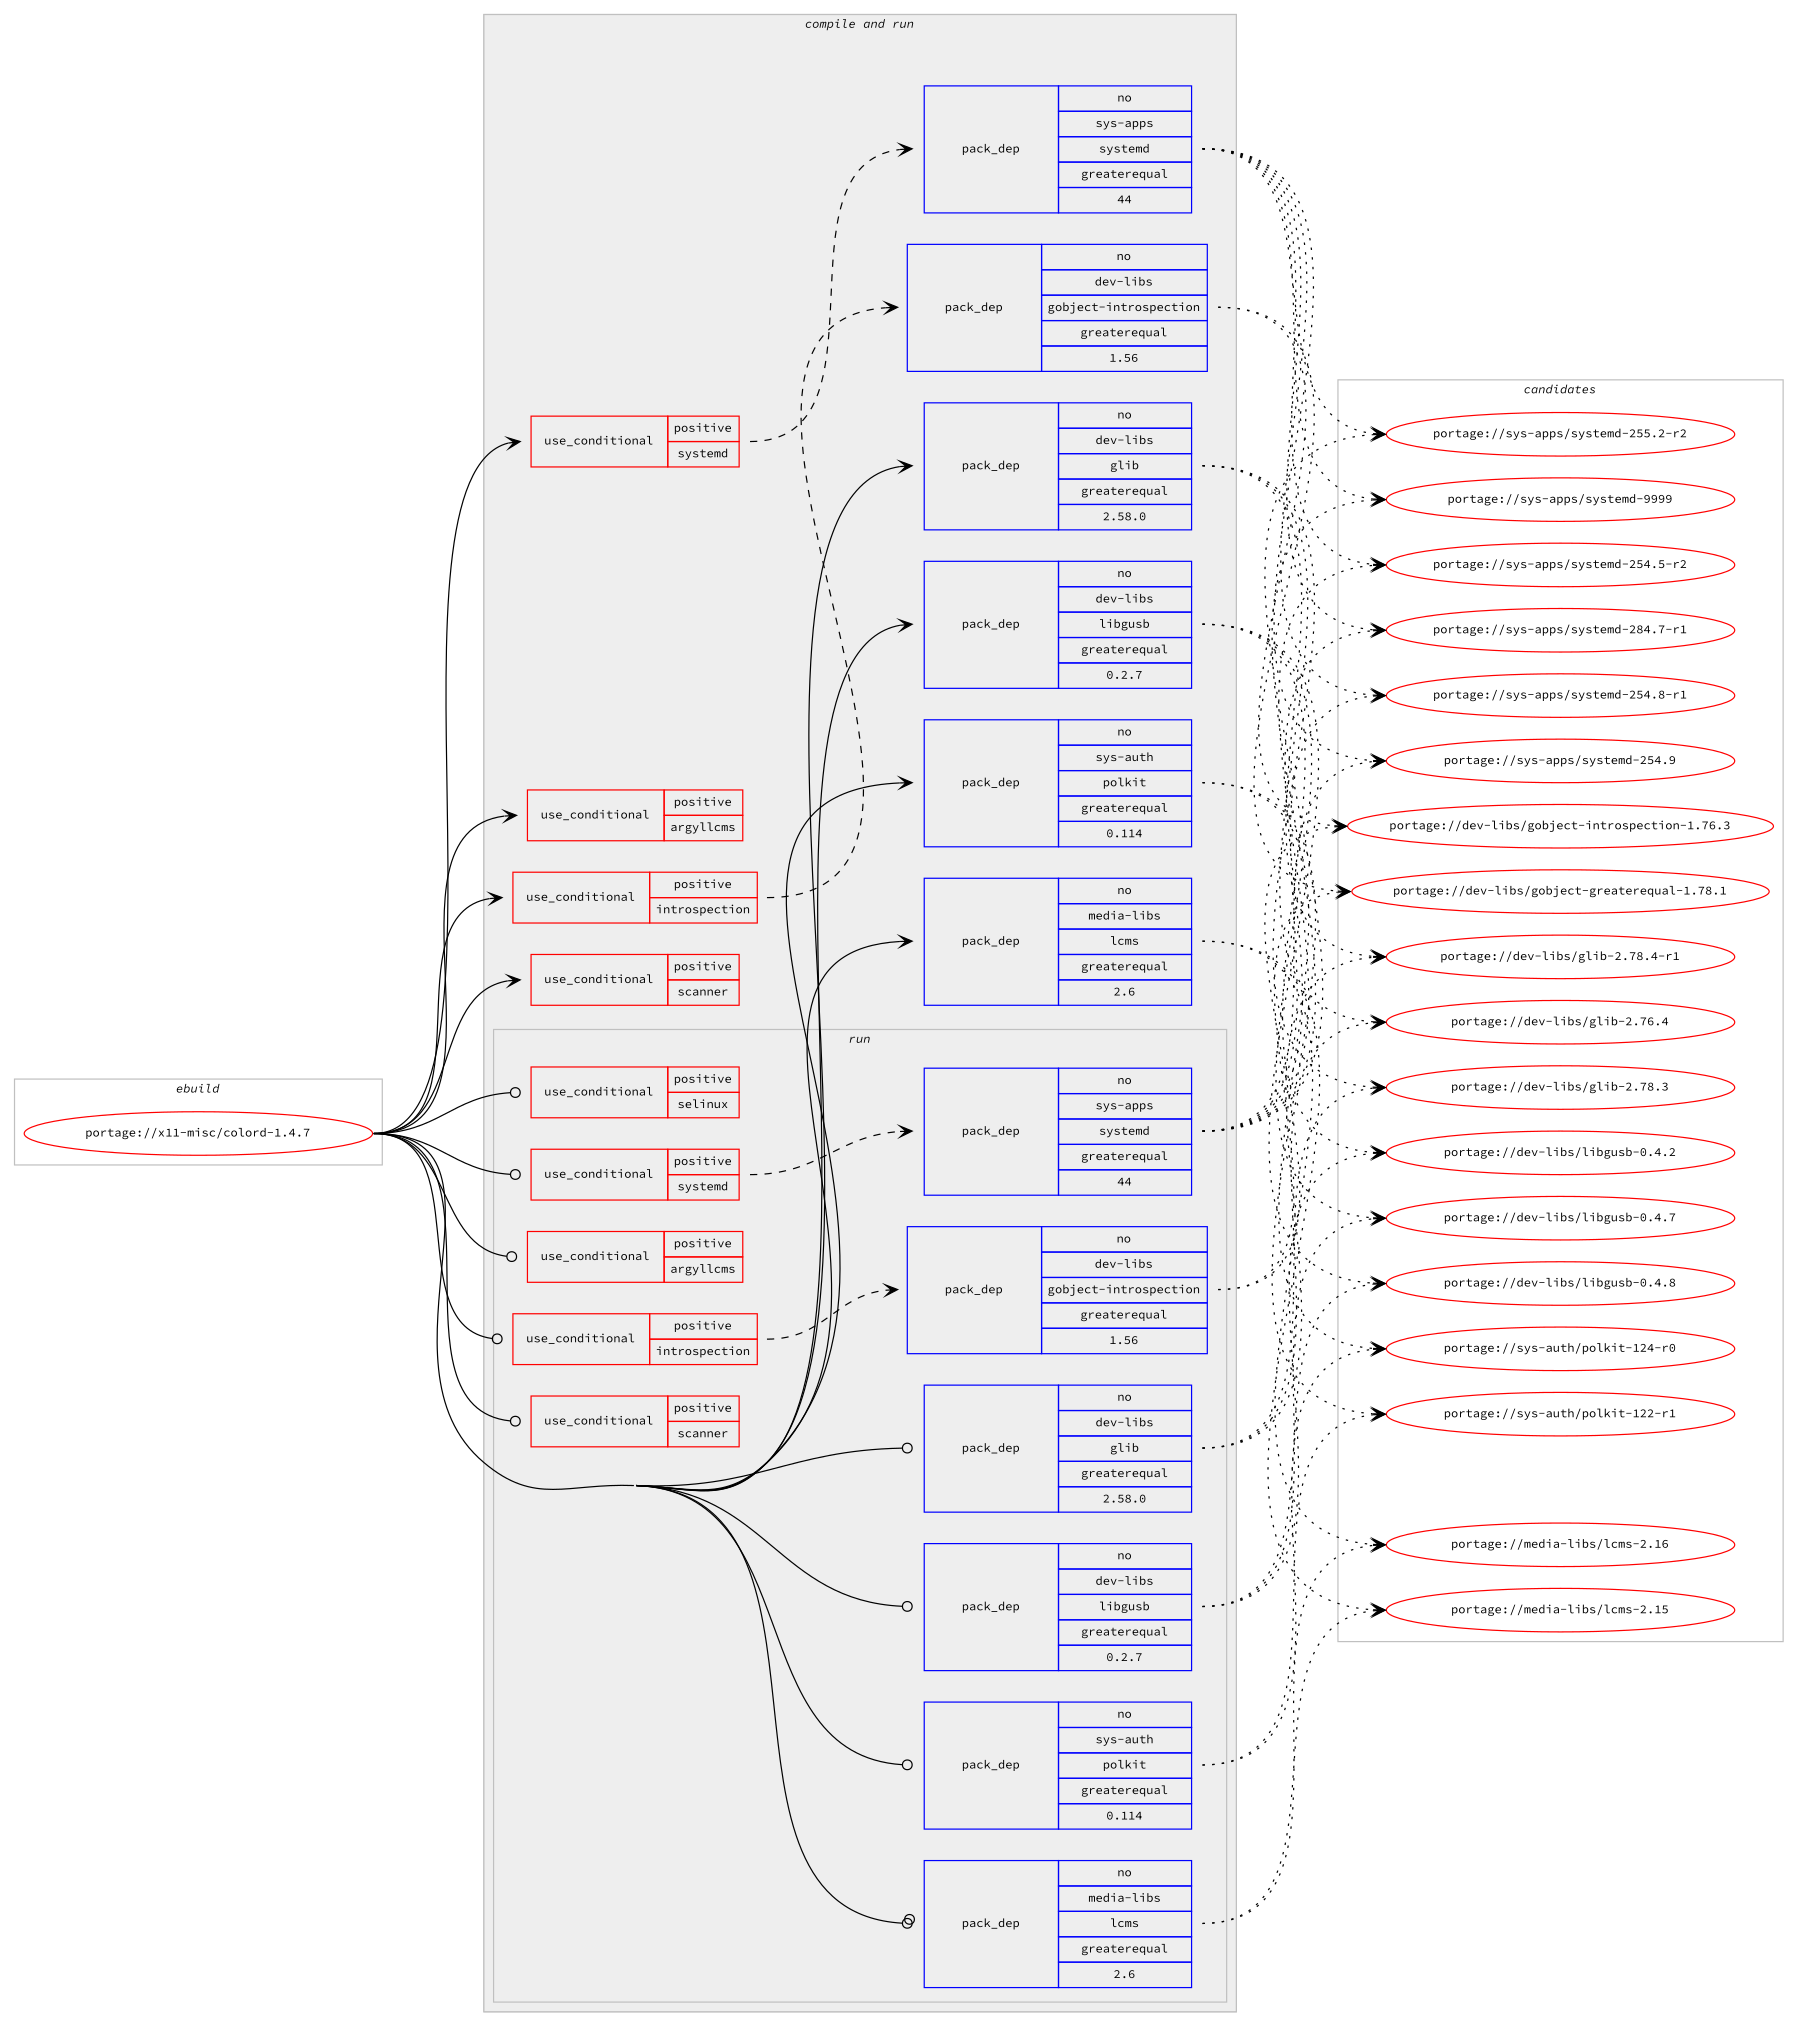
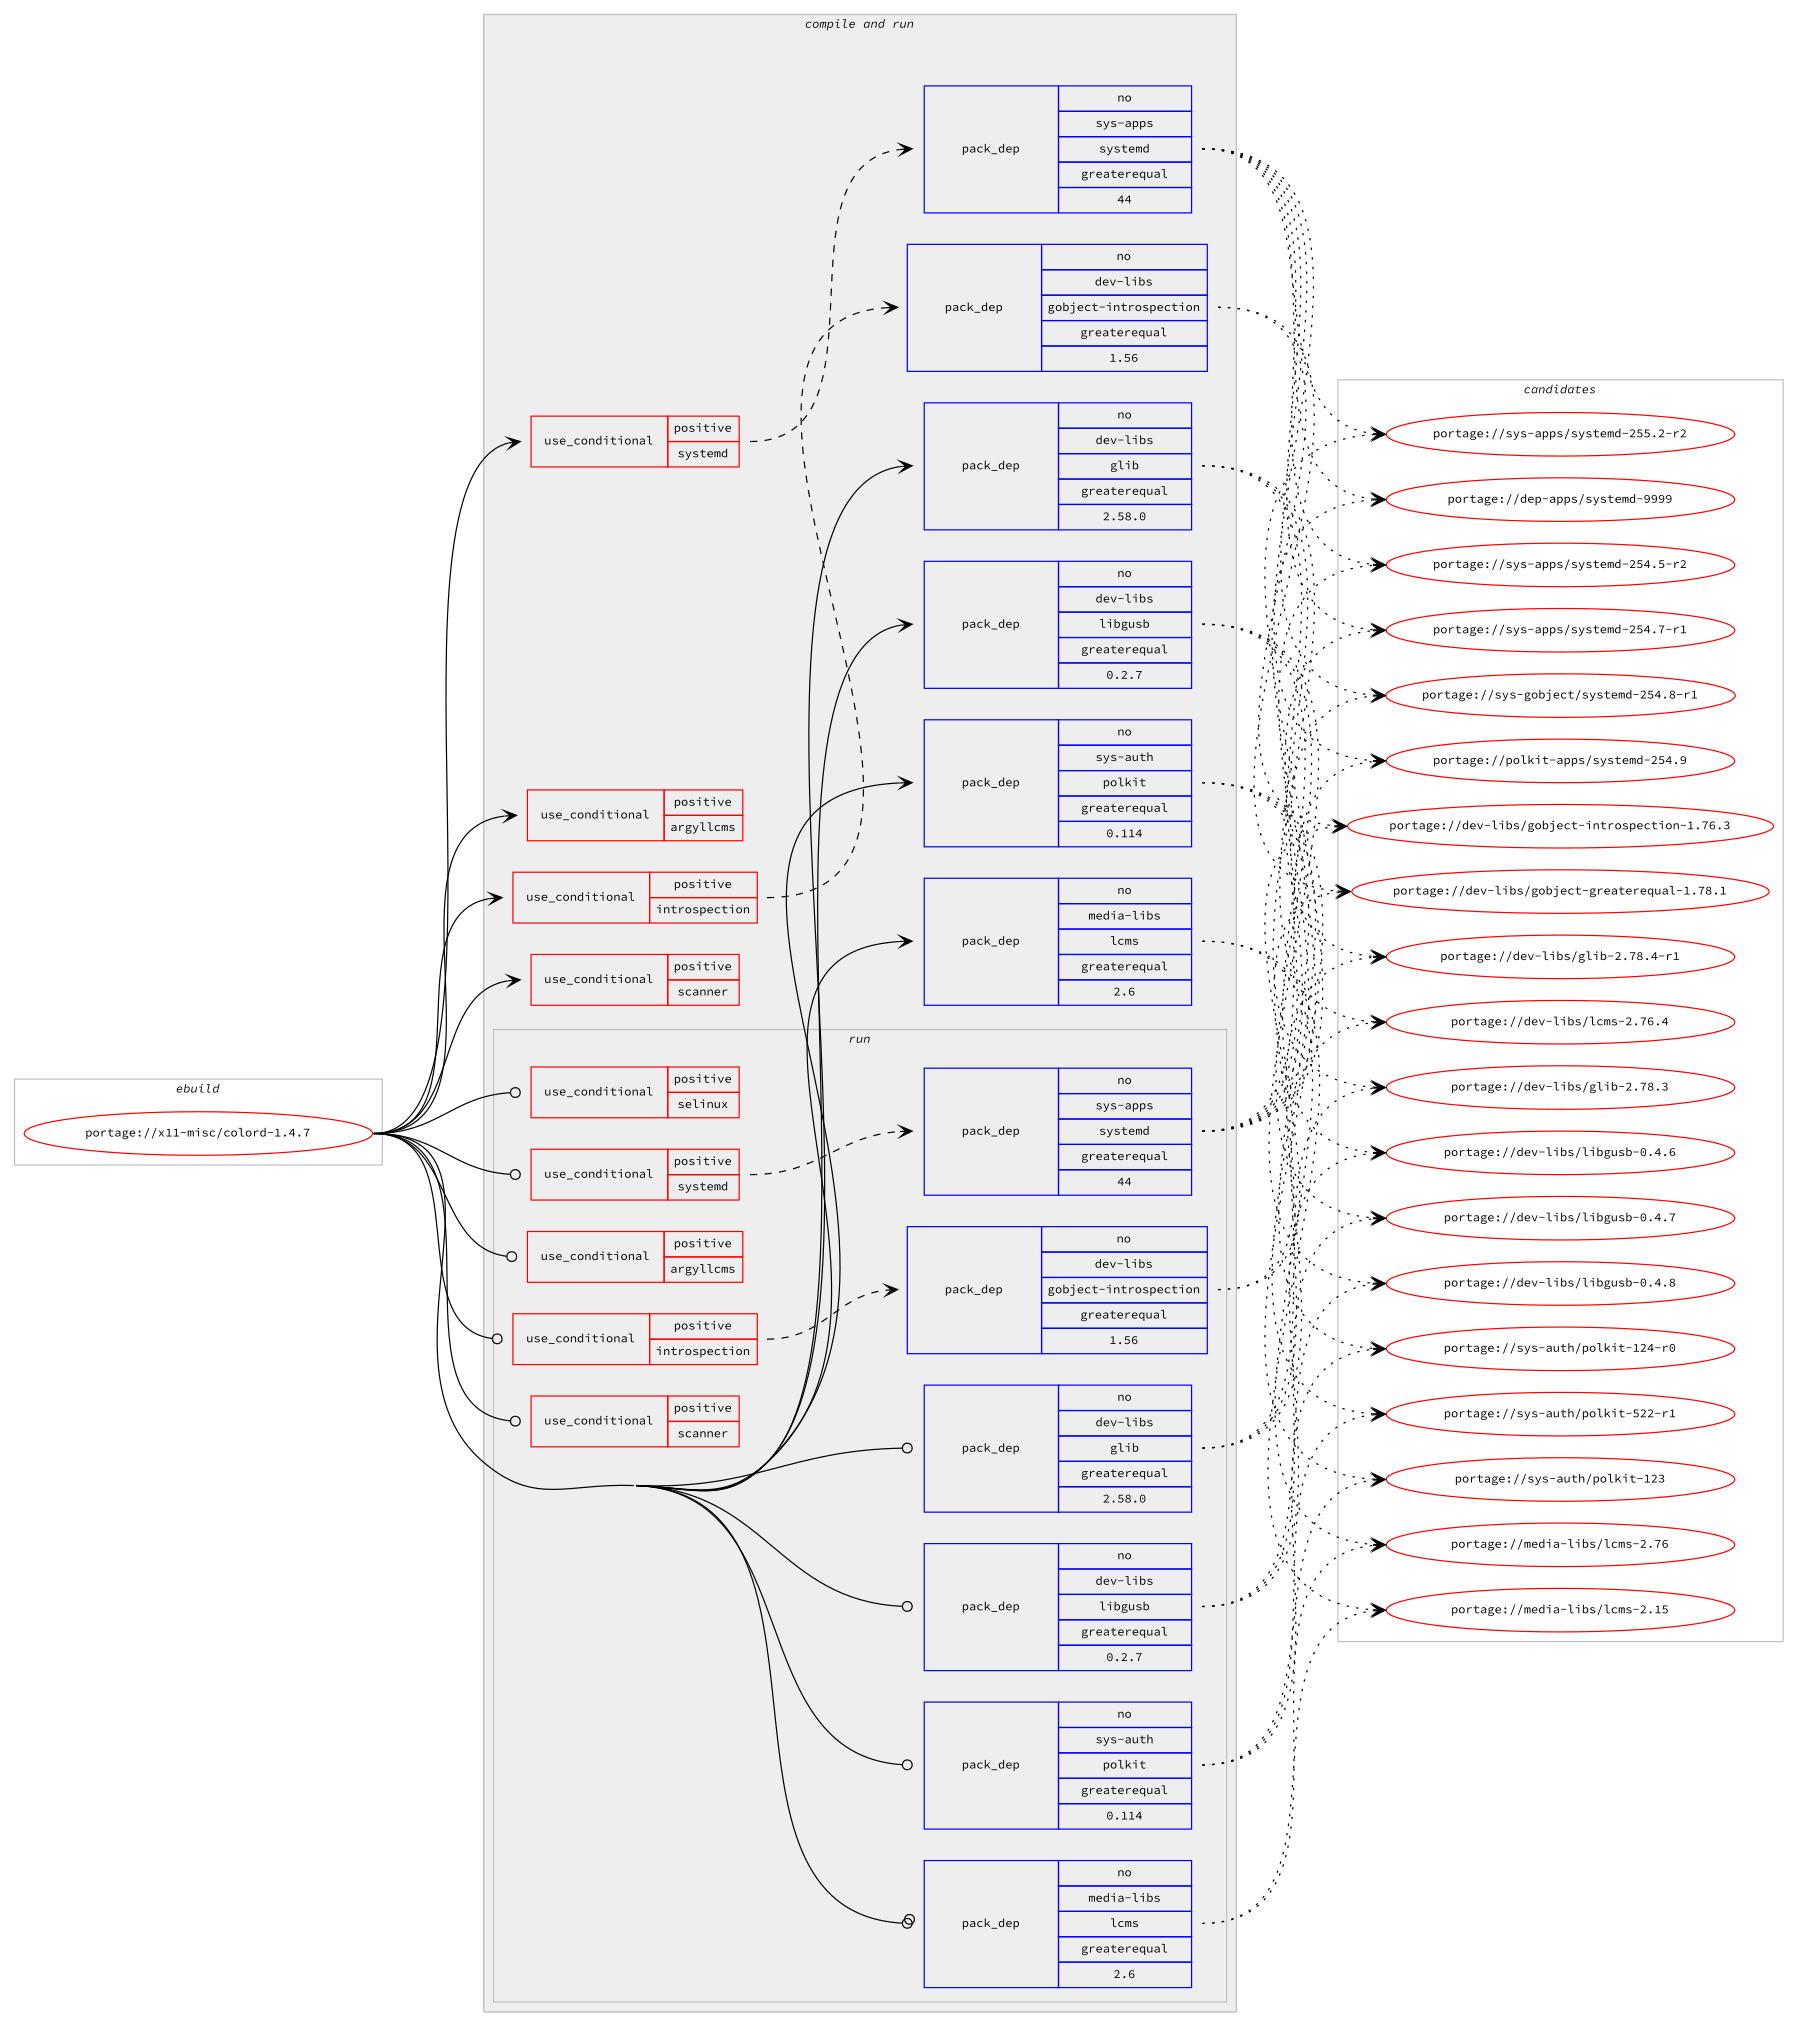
node "portage://sys-apps/systemd-9999": label "portage://sys-apps/systemd-9999" -> "portage://dep-apps/systemd-9999"
node "portage://sys-apps/systemd-284.7-r1": label "portage://sys-apps/systemd-284.7-r1" -> "portage://sys-apps/systemd-254.7-r1"
node "portage://sys-apps/systemd-254.8-r1": label "portage://sys-apps/systemd-254.8-r1" -> "portage://sys-gobject/systemd-254.8-r1"
node "portage://sys-apps/systemd-254.9": label "portage://sys-apps/systemd-254.9" -> "portage://polkit-apps/systemd-254.9"
node "portage://dev-libs/glib-2.76.4": label "portage://dev-libs/glib-2.76.4" -> "portage://dev-libs/lcms-2.76.4"
node "portage://dev-libs/libgusb-0.4.2": label "portage://dev-libs/libgusb-0.4.2" -> "portage://dev-libs/libgusb-0.4.6"
node "portage://sys-auth/polkit-122-r1": label "portage://sys-auth/polkit-122-r1" -> "portage://sys-auth/polkit-522-r1"
node "portage://sys-auth/polkit-123": added
node "portage://media-libs/lcms-2.16": label "portage://media-libs/lcms-2.16" -> "portage://media-libs/lcms-2.76"
